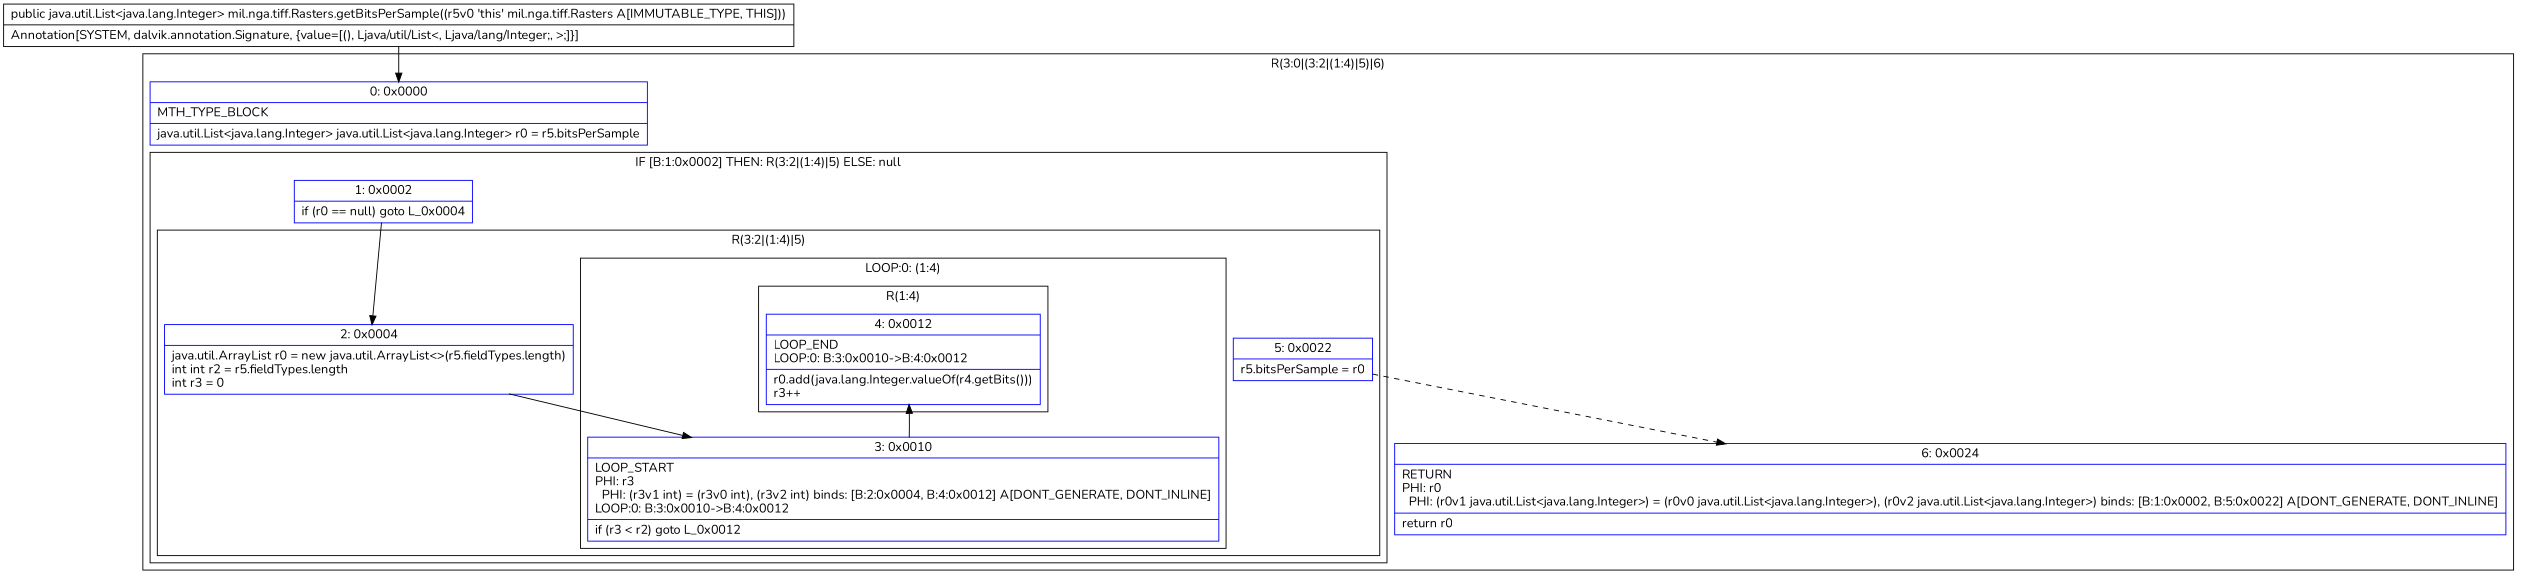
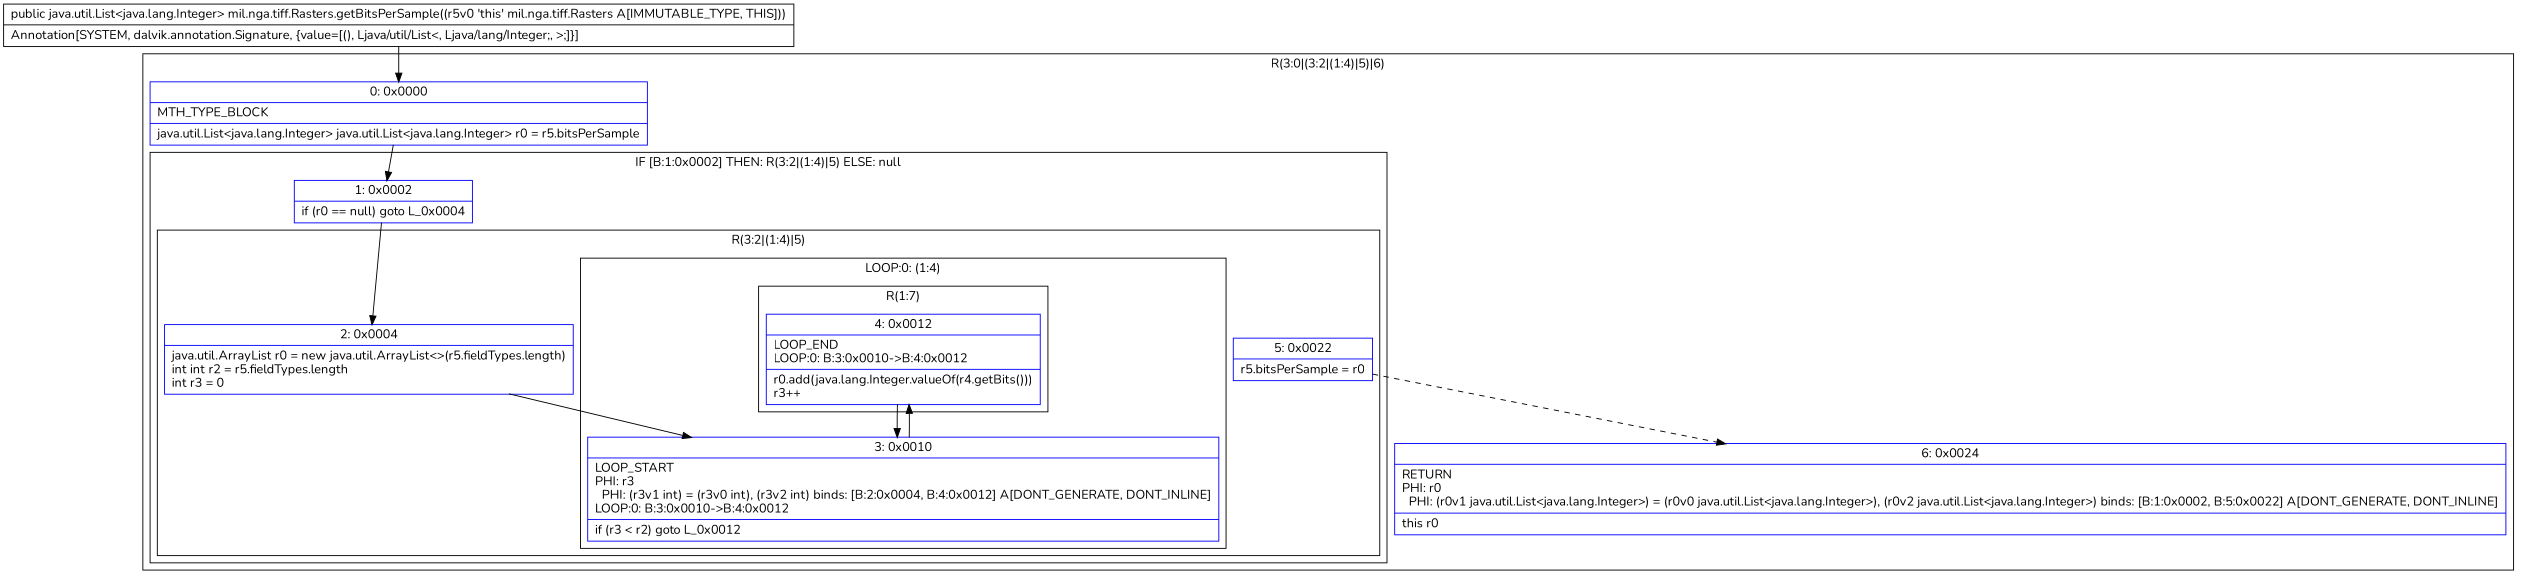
edge "0: 0x0000" -> "1: 0x0002": added
cluster "R(1:4)": label "R(1:4)" -> "R(1:7)"
edge "4: 0x0012" -> "3: 0x0010": added
node "6: 0x0024": text "return r0" -> "this r0"
